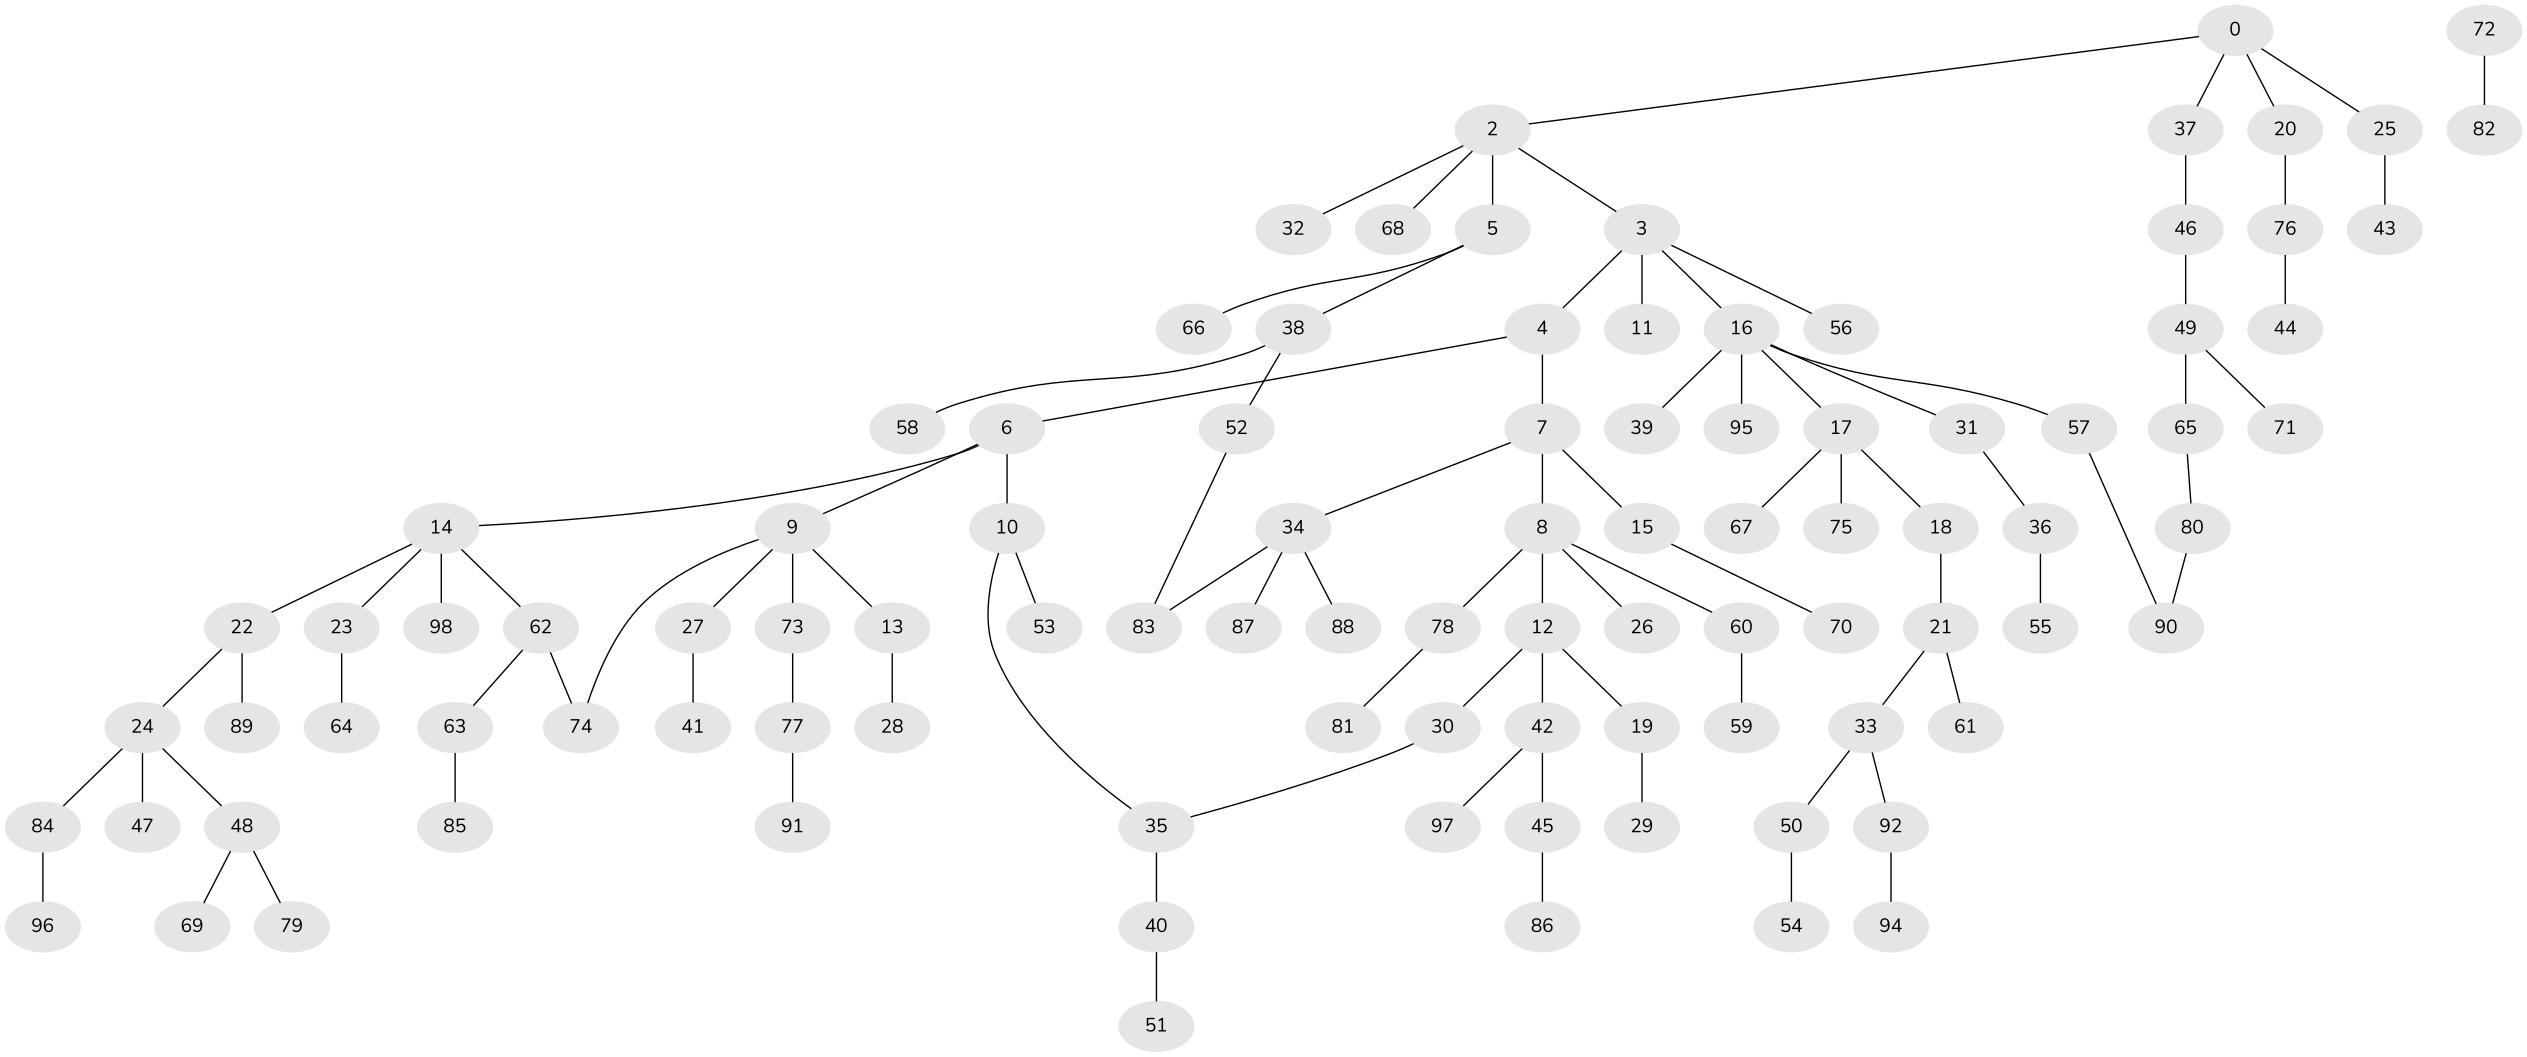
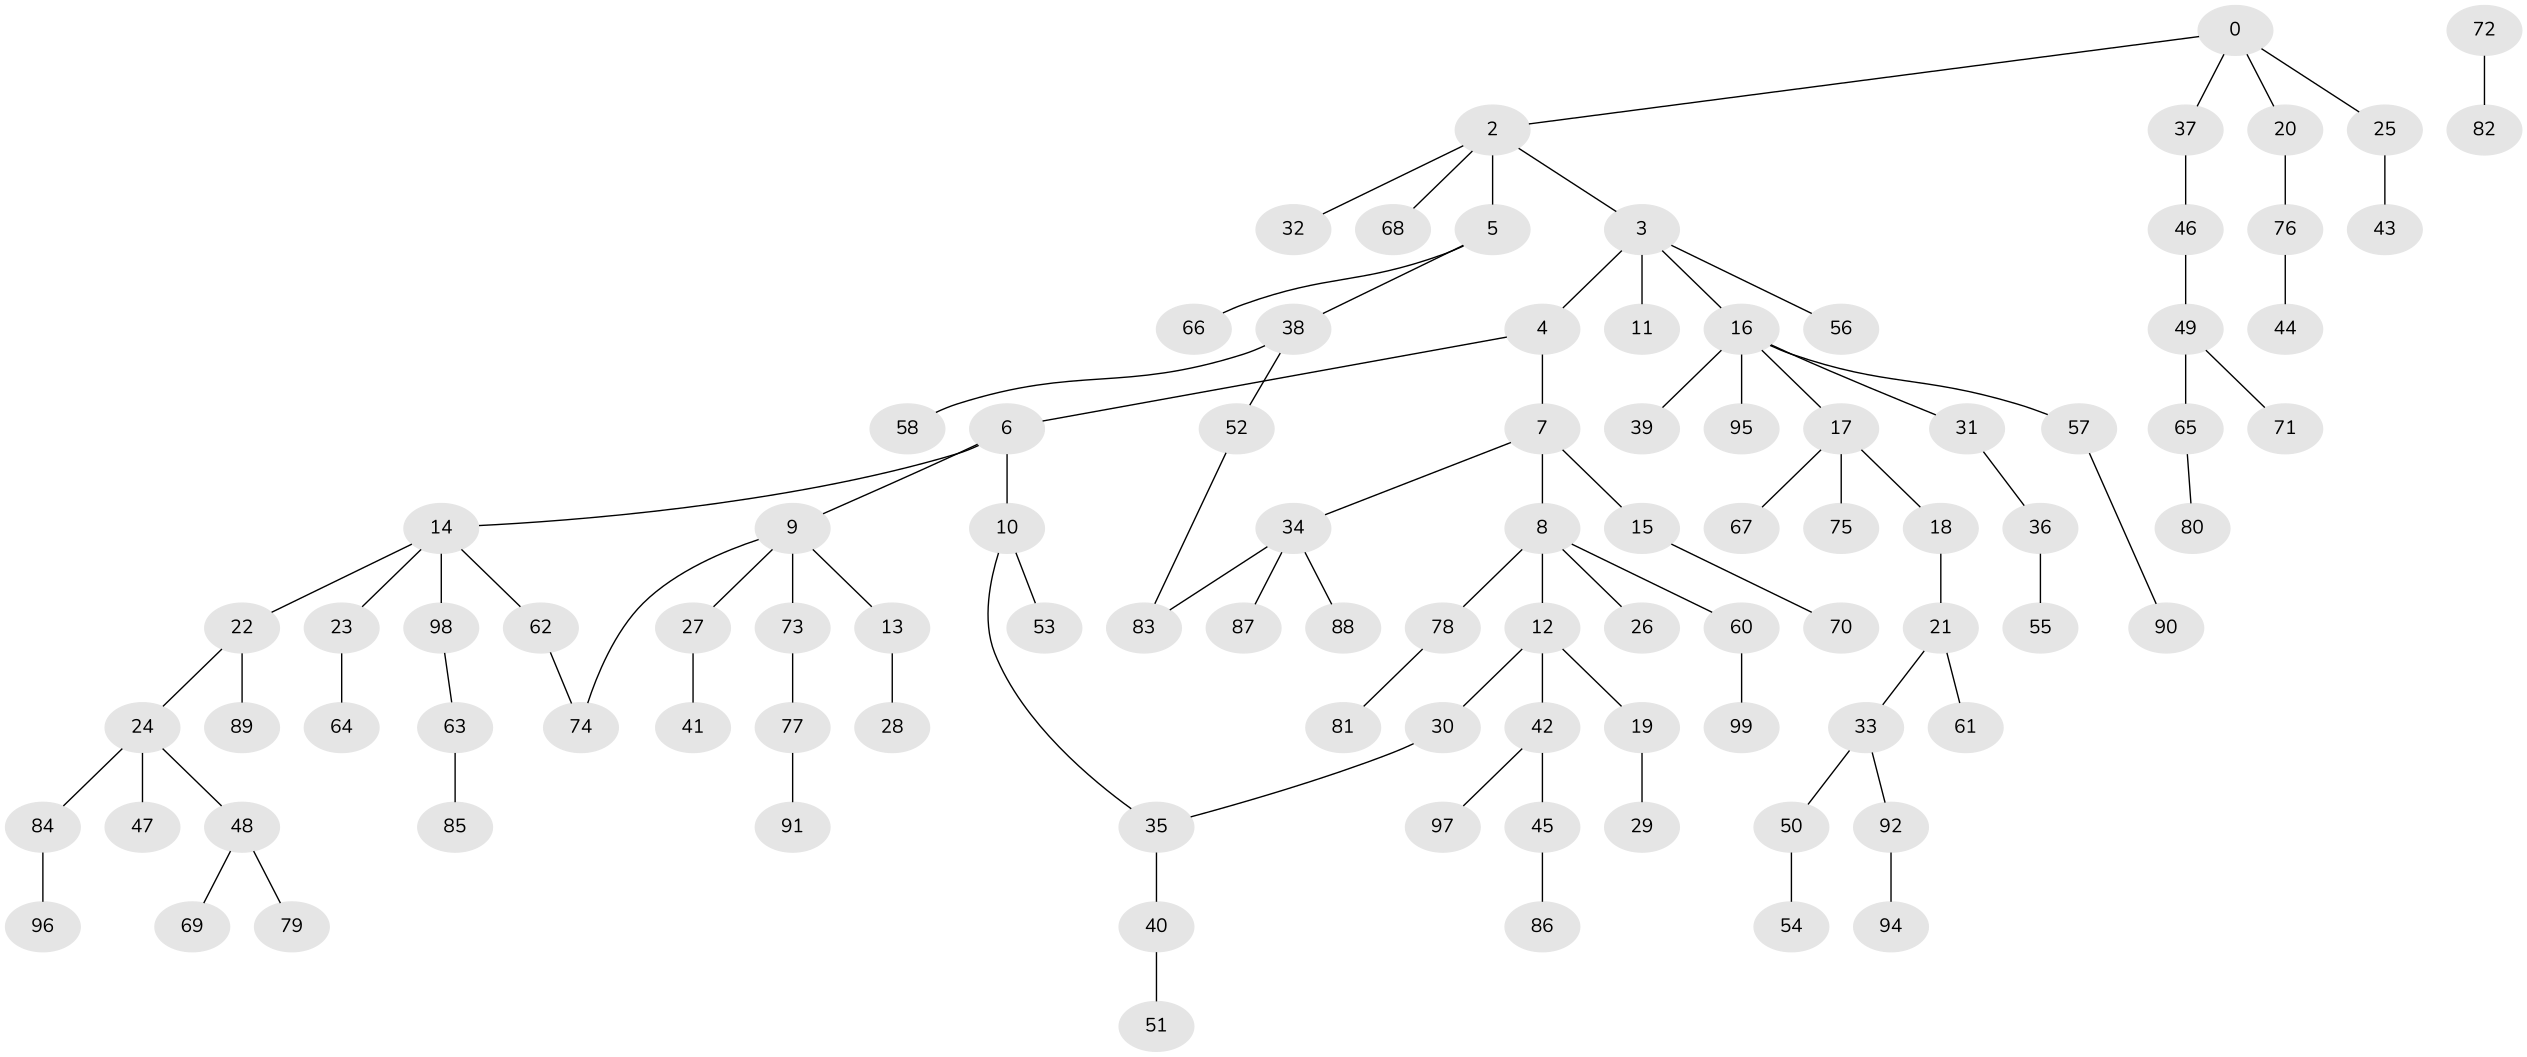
edge "80" -- "90": removed
edge "62" -- "63": now "98" -- "63"
node "59": label "59" -> "99"
